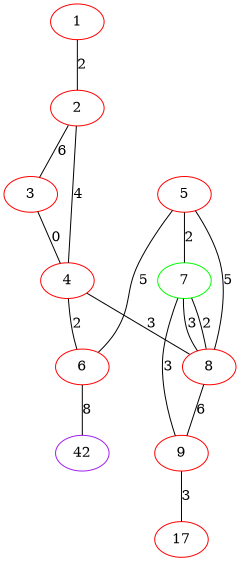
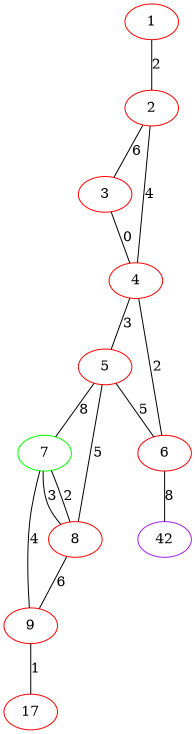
edge "5" -- "7": label "2" -> "8"
edge "4" -- "8": now "4" -- "5"
edge "7" -- "9": label "3" -> "4"
edge "9" -- "17": label "3" -> "1"
